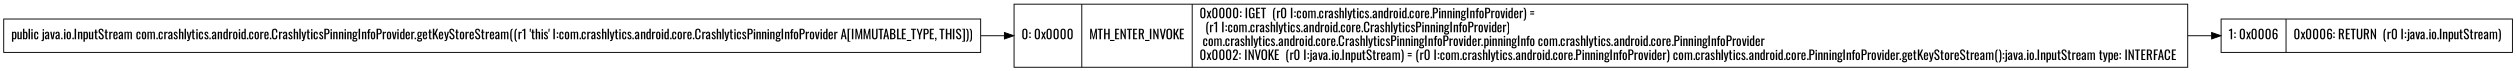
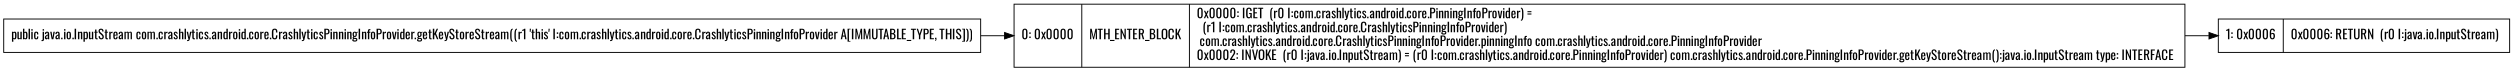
node "0: 0x0000": text "MTH_ENTER_INVOKE" -> "MTH_ENTER_BLOCK"
